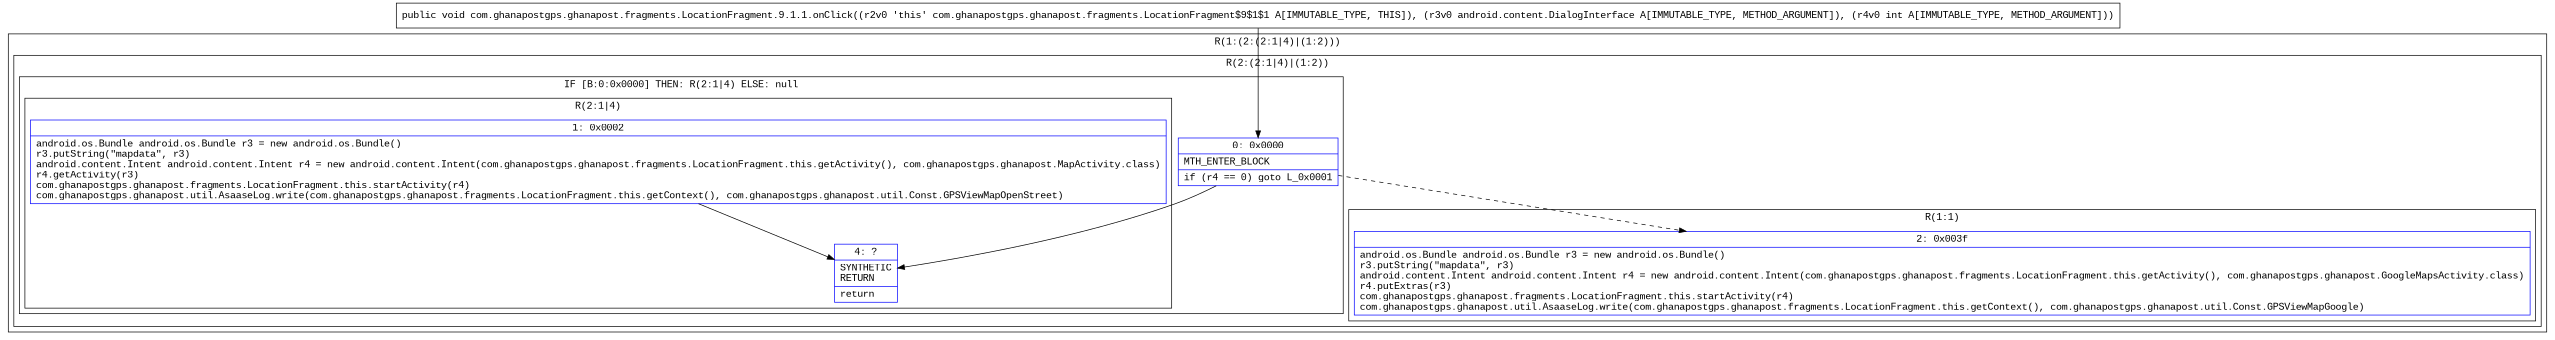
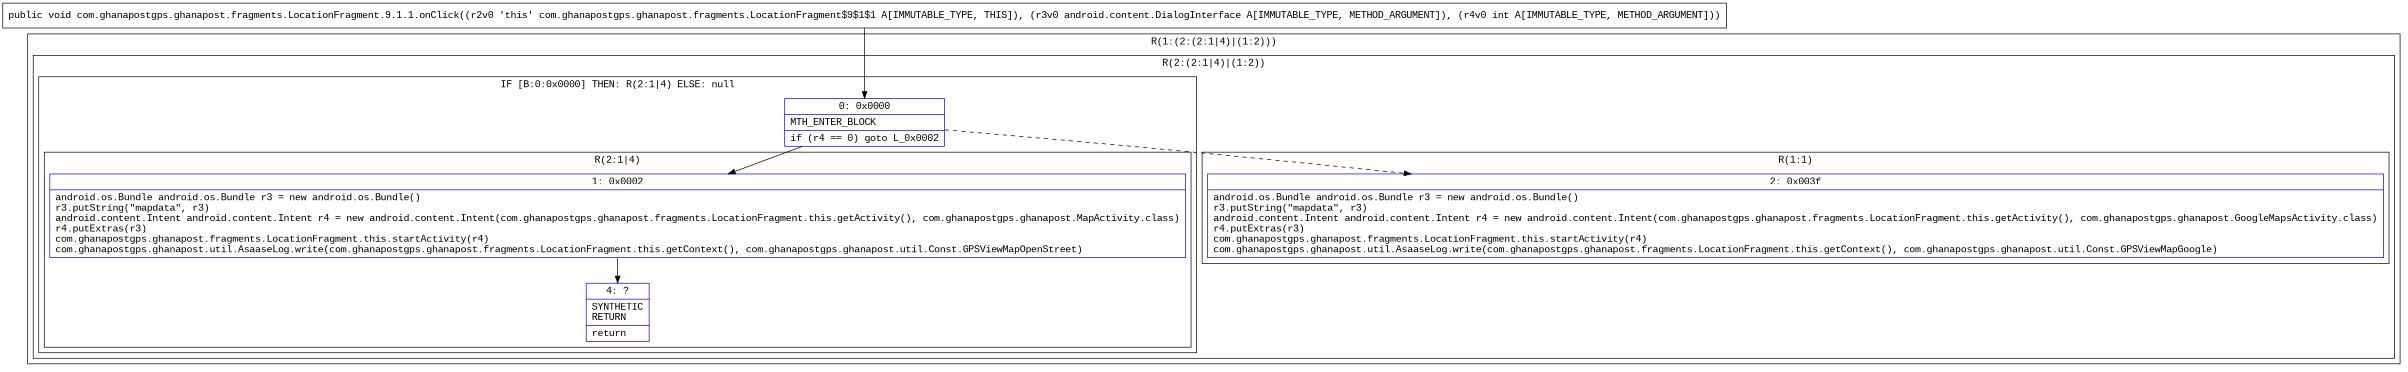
node "1: 0x0002": text "r4.getActivity(r3)" -> "r4.putExtras(r3)"
node "0: 0x0000": text "if (r4 == 0) goto L_0x0001" -> "if (r4 == 0) goto L_0x0002"
edge "0: 0x0000" -> "4: ?": now "0: 0x0000" -> "1: 0x0002"
